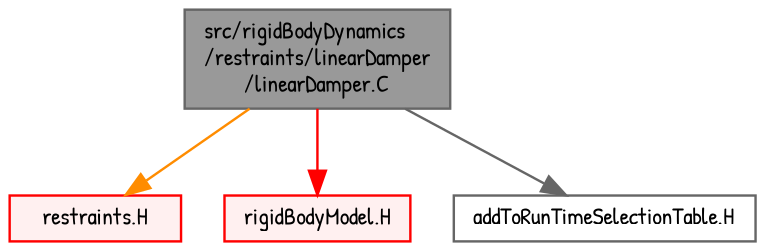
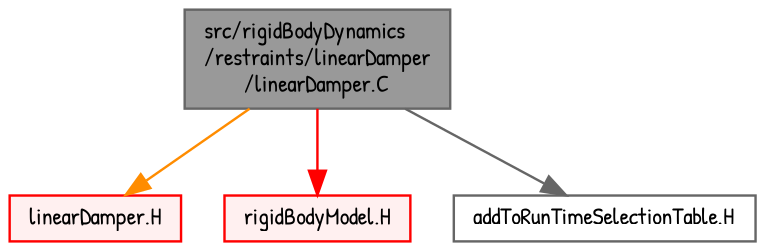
node "restraints.H": label "restraints.H" -> "linearDamper.H"
